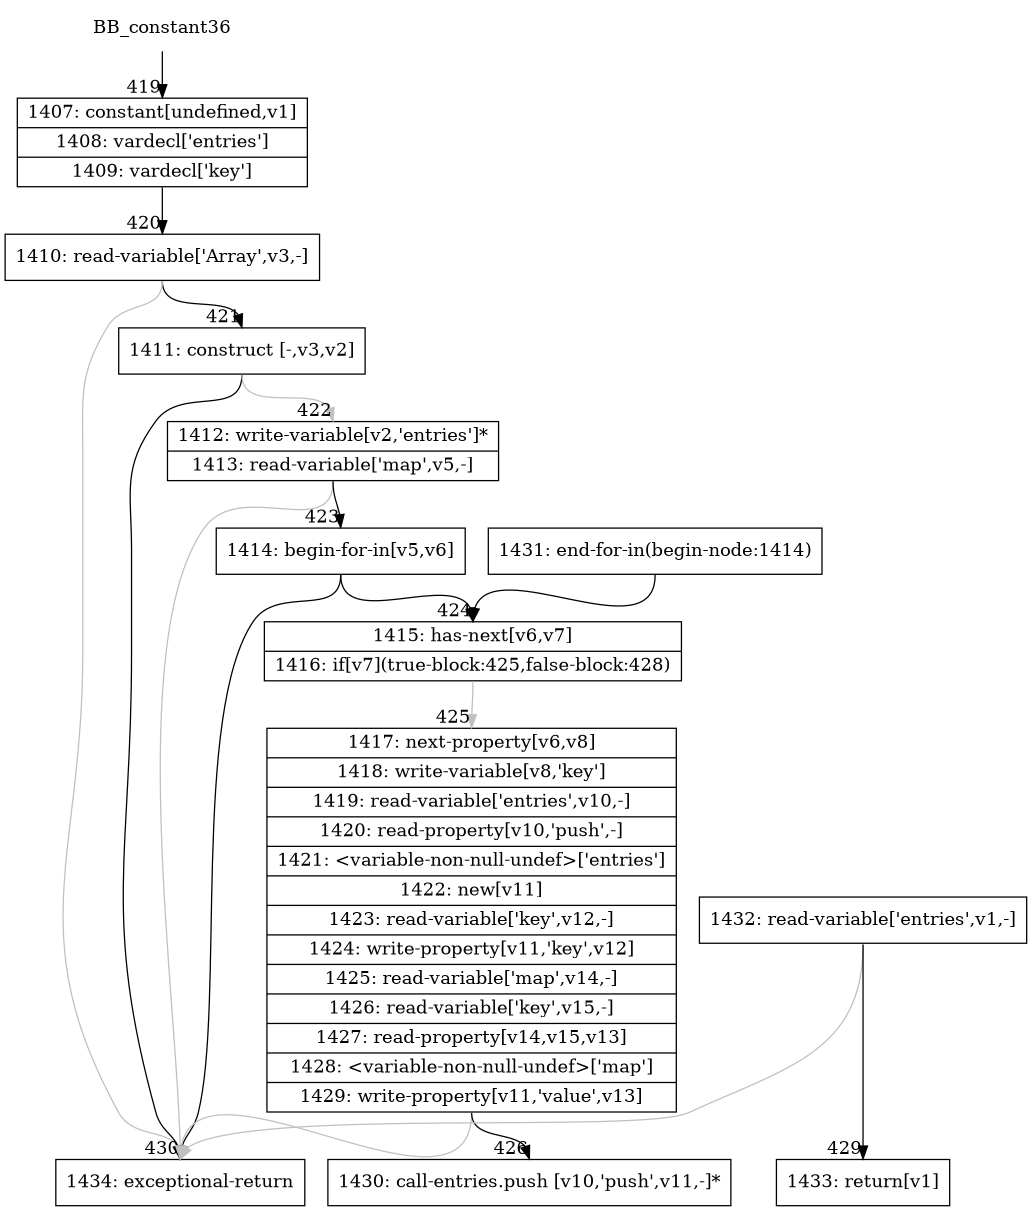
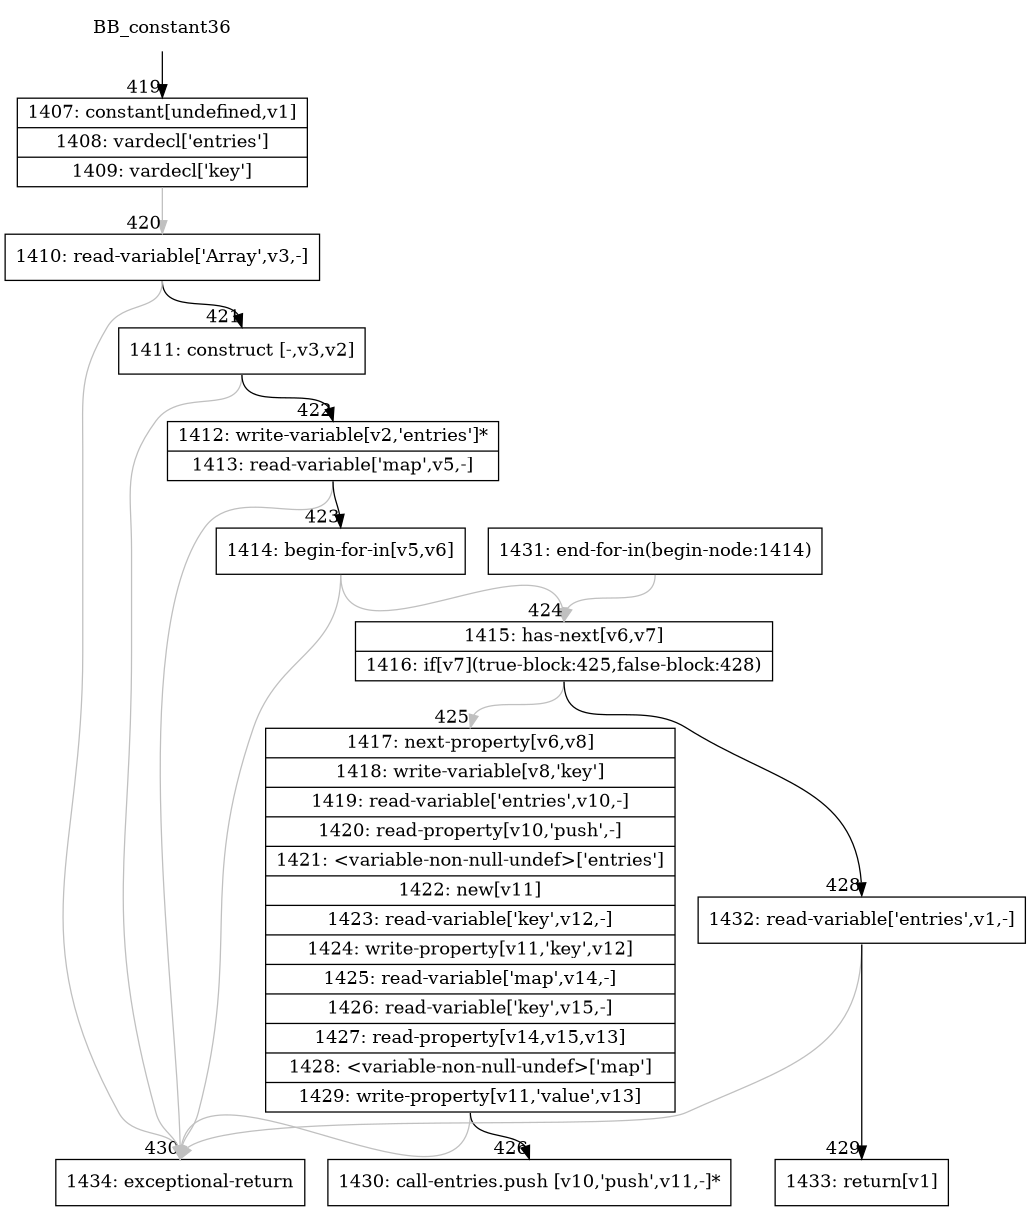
edge "1407: constant[undefined,v1]" -> "1410: read-variable['Array',v3,-]": color black -> gray
edge "1411: construct [-,v3,v2]" -> "1412: write-variable[v2,'entries']*": color gray -> black
edge "1414: begin-for-in[v5,v6]" -> "1415: has-next[v6,v7]": color black -> gray
edge "1431: end-for-in(begin-node:1414)" -> "1415: has-next[v6,v7]": color black -> gray
edge "1411: construct [-,v3,v2]" -> "1434: exceptional-return": color black -> gray
edge "1415: has-next[v6,v7]" -> "1432: read-variable['entries',v1,-]": added
edge "1414: begin-for-in[v5,v6]" -> "1434: exceptional-return": color black -> gray
